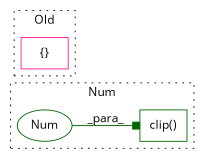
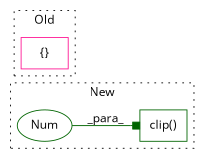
cluster "Num": label "Num" -> "New"
